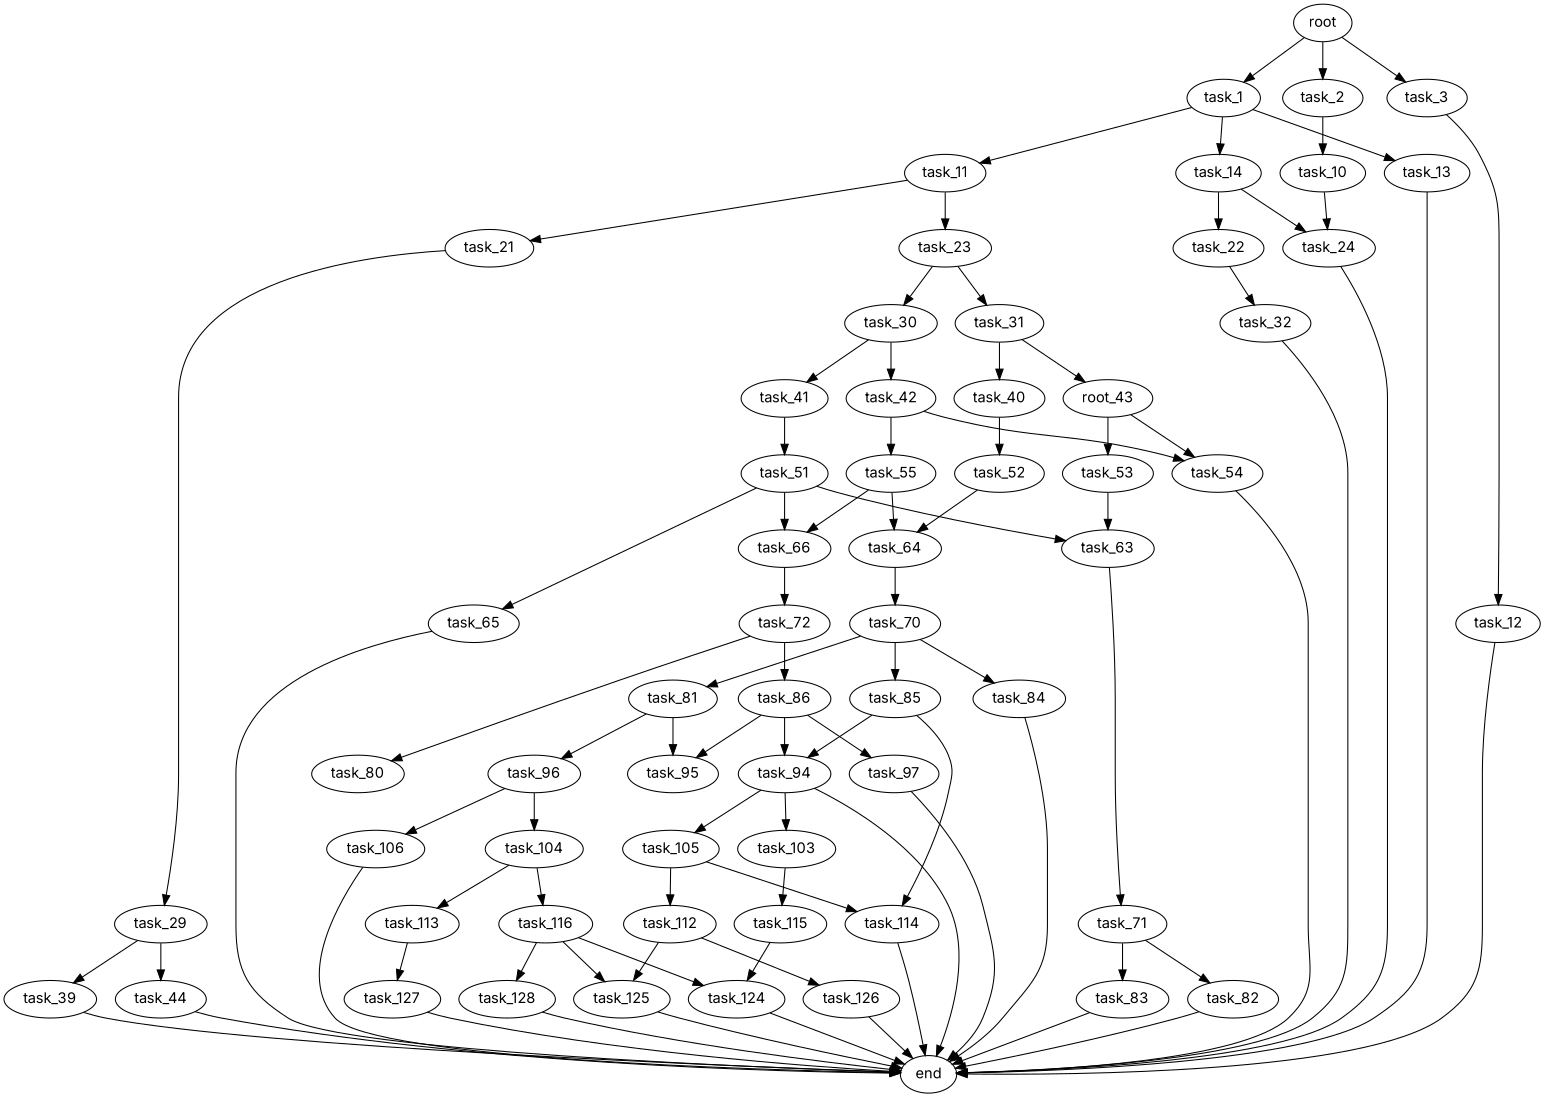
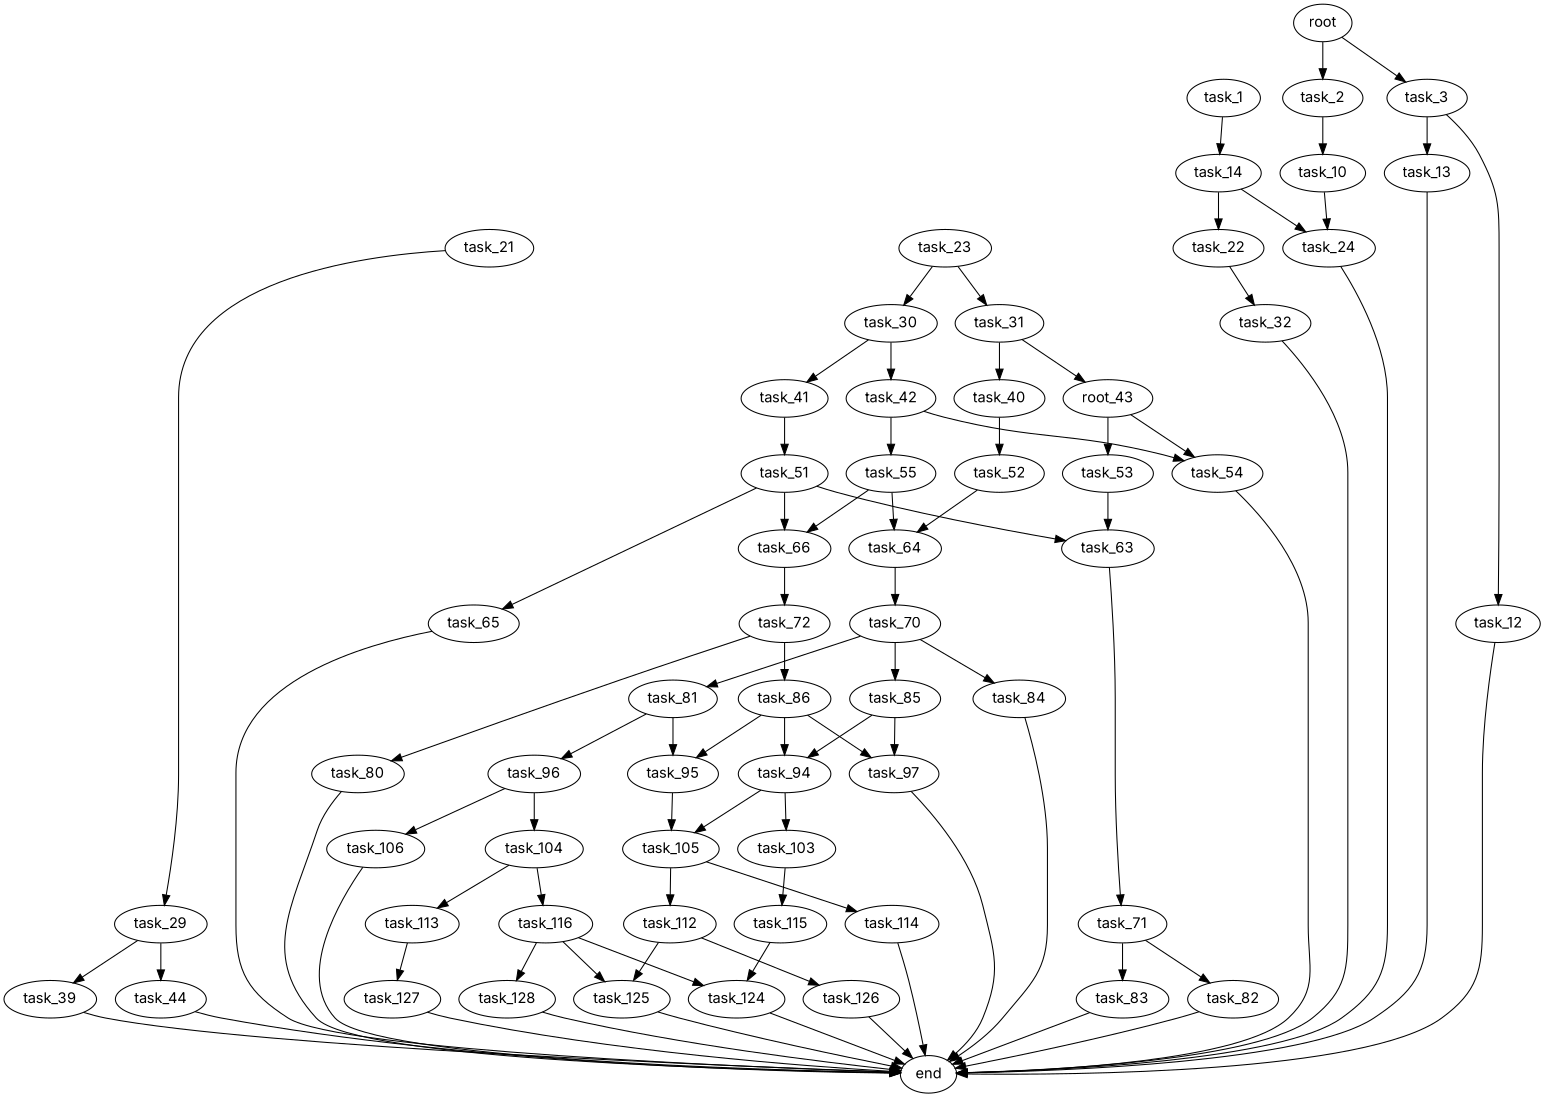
edge "root" -> "task_1": removed
edge "task_1" -> "task_13": now "task_3" -> "task_13"
node "task_11": removed
edge "task_85" -> "task_114": now "task_85" -> "task_97"
edge "task_95" -> "task_105": added
edge "task_94" -> "end": now "task_80" -> "end"
